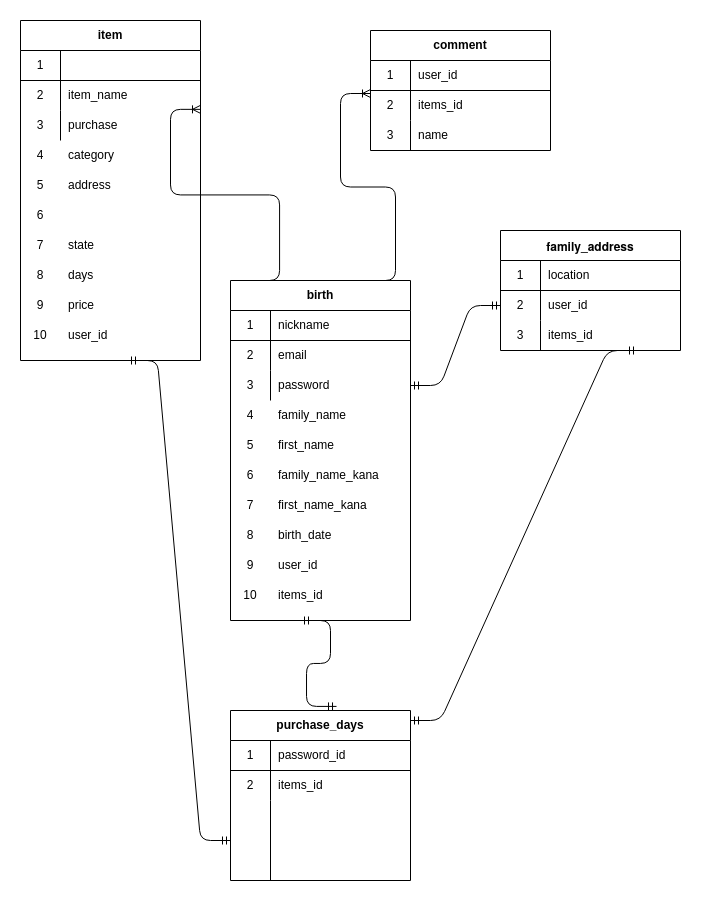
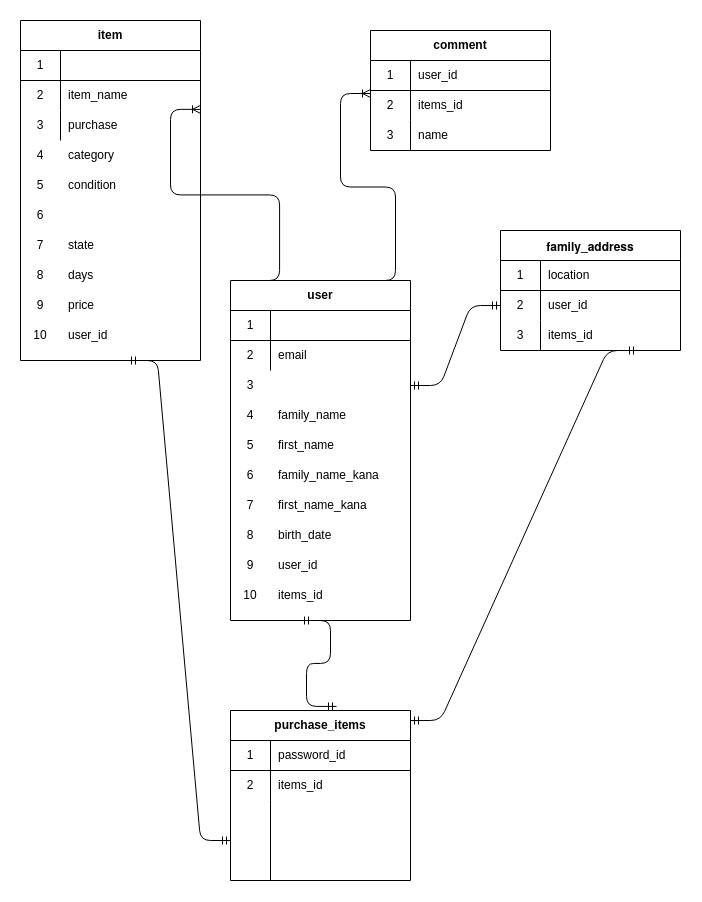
node "address": label "address" -> "condition"
node "birth": label "birth" -> "user"
node "nickname": removed
node "password": removed
node "purchase_days": label "purchase_days" -> "purchase_items"
